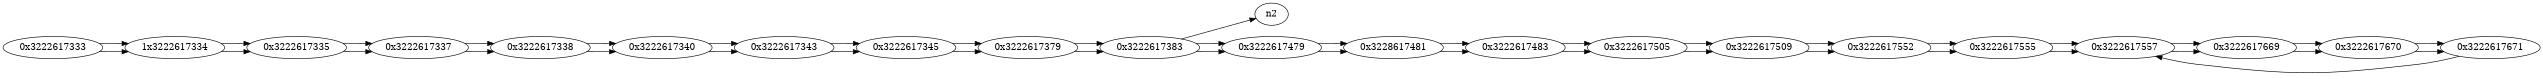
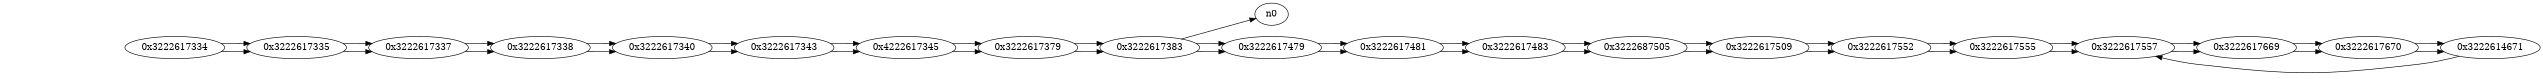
node "n2": label "n2" -> "n0"
node "0x3222617333": removed
node "1x3222617334": label "1x3222617334" -> "0x3222617334"
node "0x3222617345": label "0x3222617345" -> "0x4222617345"
node "0x3228617481": label "0x3228617481" -> "0x3222617481"
node "0x3222617505": label "0x3222617505" -> "0x3222687505"
node "0x3222617671": label "0x3222617671" -> "0x3222614671"
